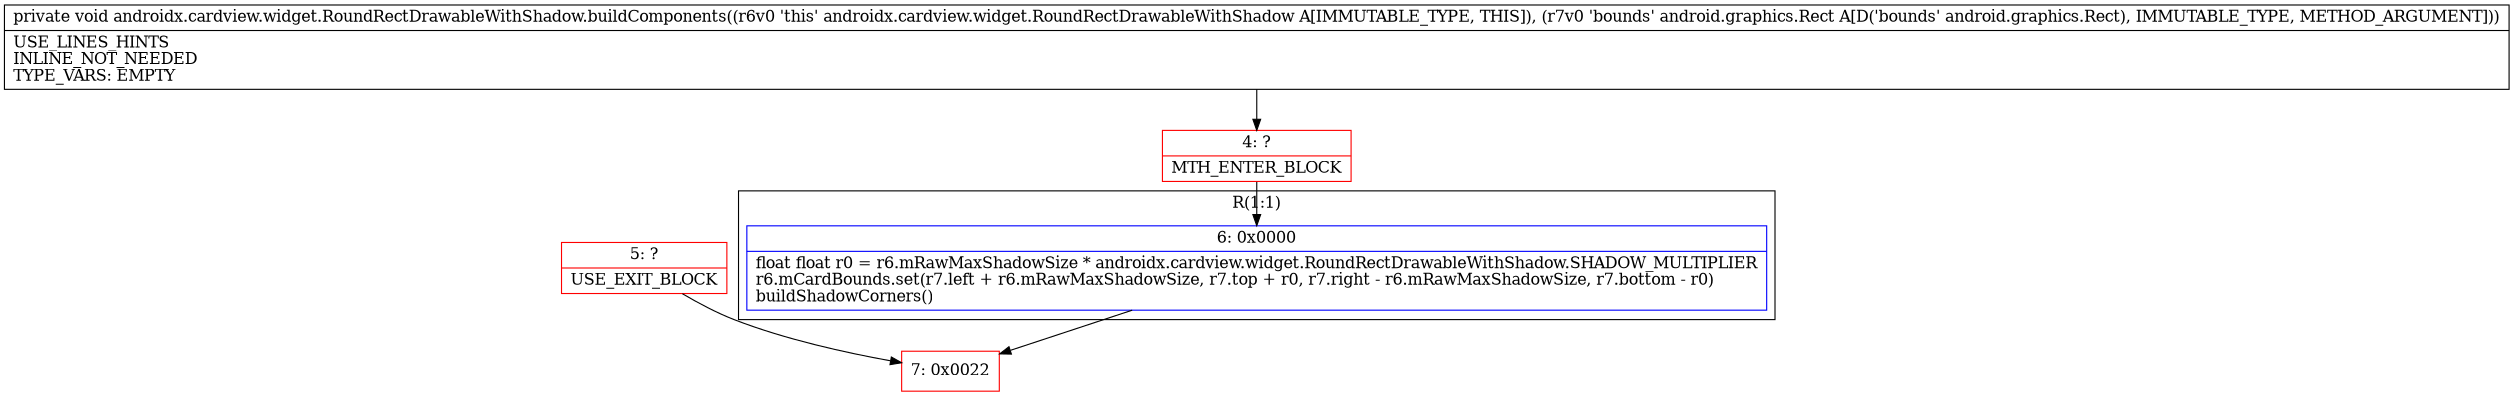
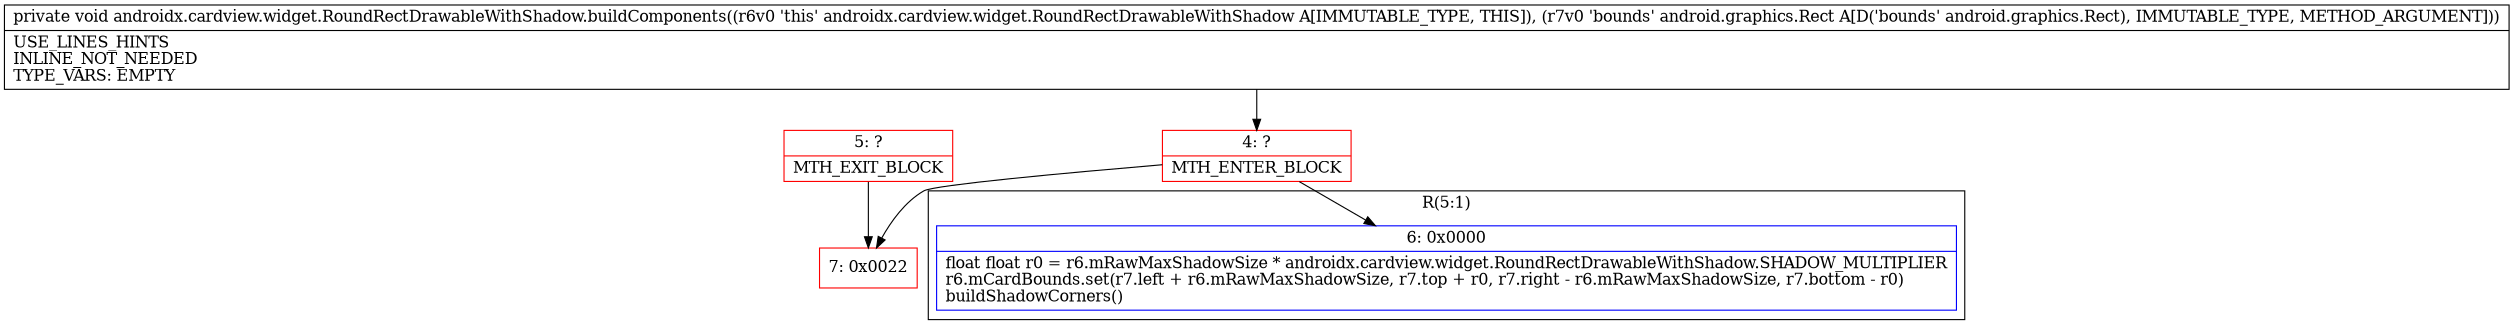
cluster "R(1:1)": label "R(1:1)" -> "R(5:1)"
node "5: ?": text "USE_EXIT_BLOCK" -> "MTH_EXIT_BLOCK"
edge "6: 0x0000" -> "7: 0x0022": now "4: ?" -> "7: 0x0022"
